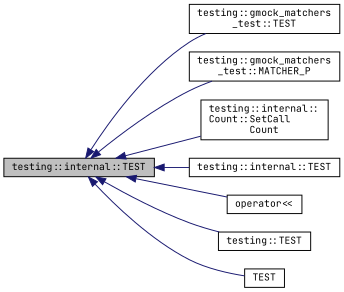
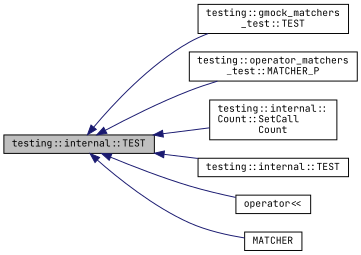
node "testing::gmock_matchers _test::MATCHER_P": label "testing::gmock_matchers _test::MATCHER_P" -> "testing::operator_matchers _test::MATCHER_P"
node "testing::TEST": removed
node "TEST": label "TEST" -> "MATCHER"
